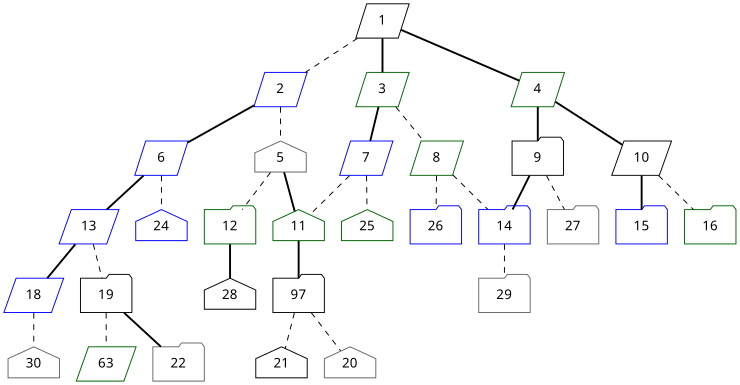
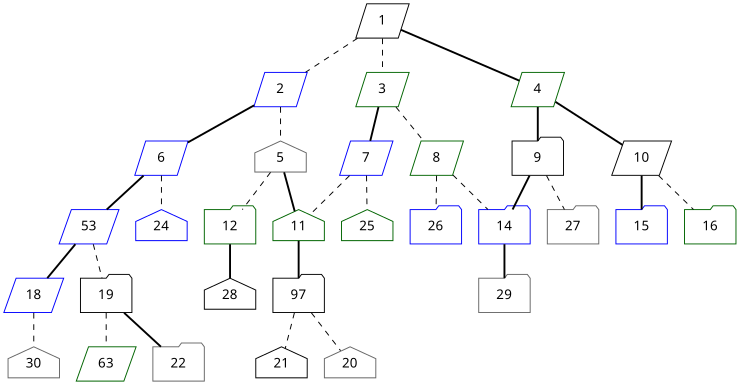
edge "1" -- "3": style bold -> dashed
node "13": label "13" -> "53"
edge "14" -- "29": style dashed -> bold
